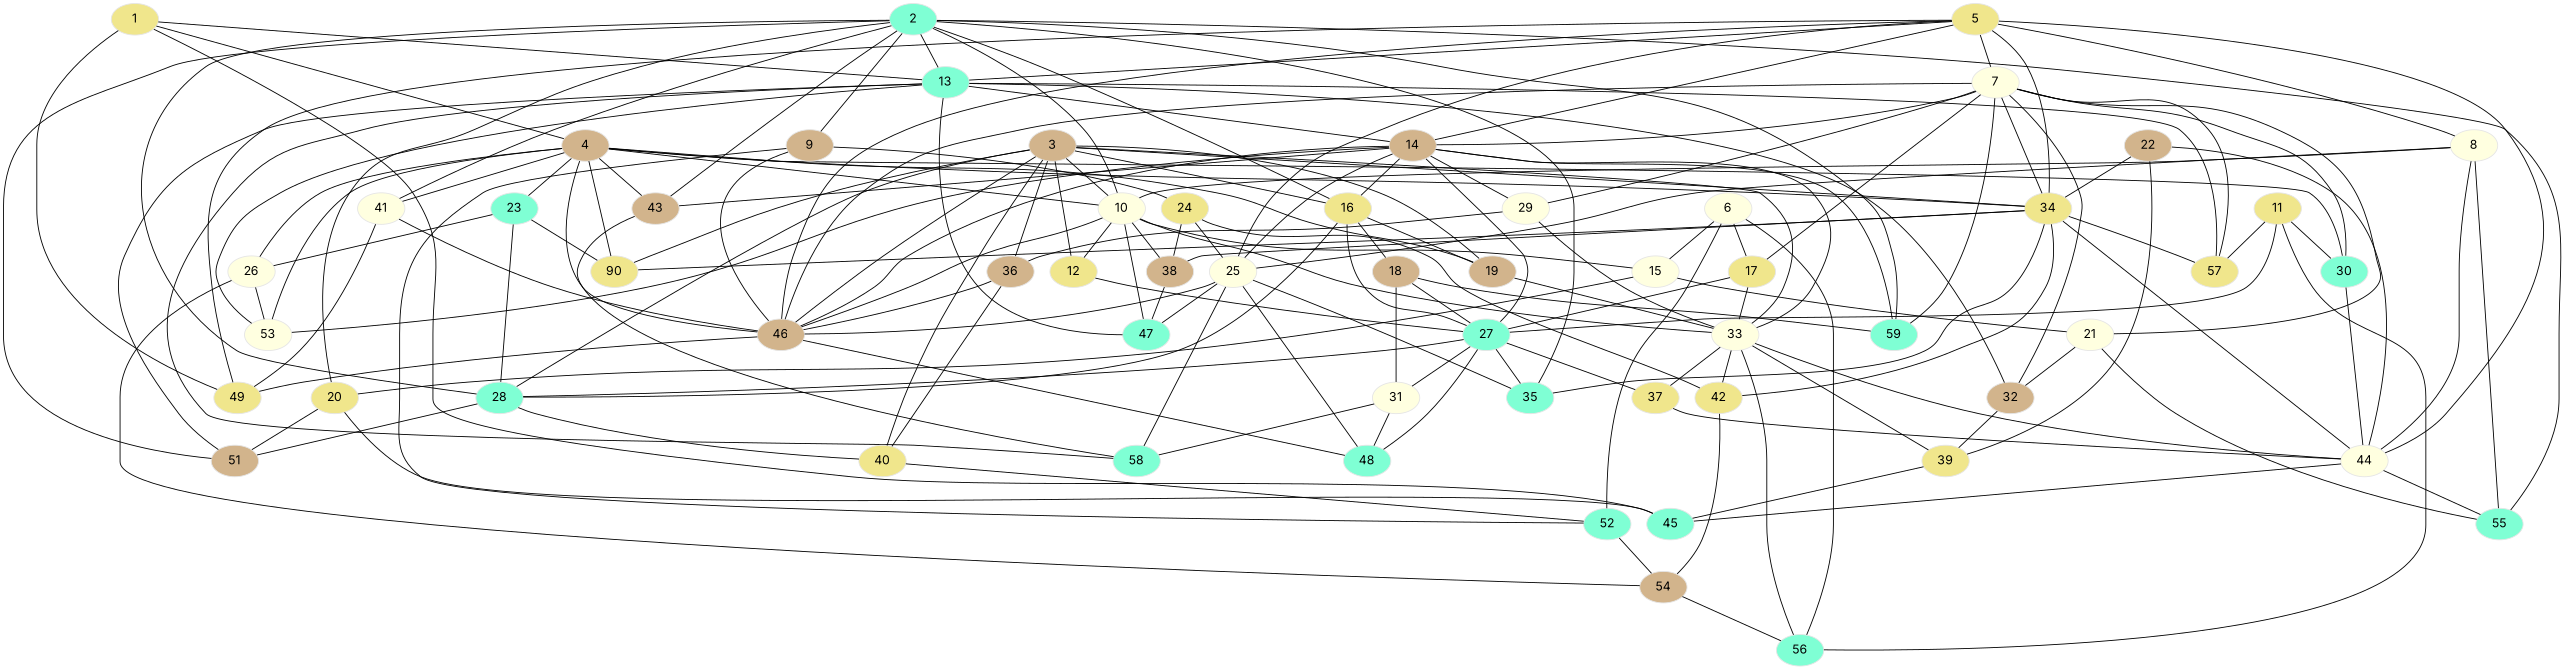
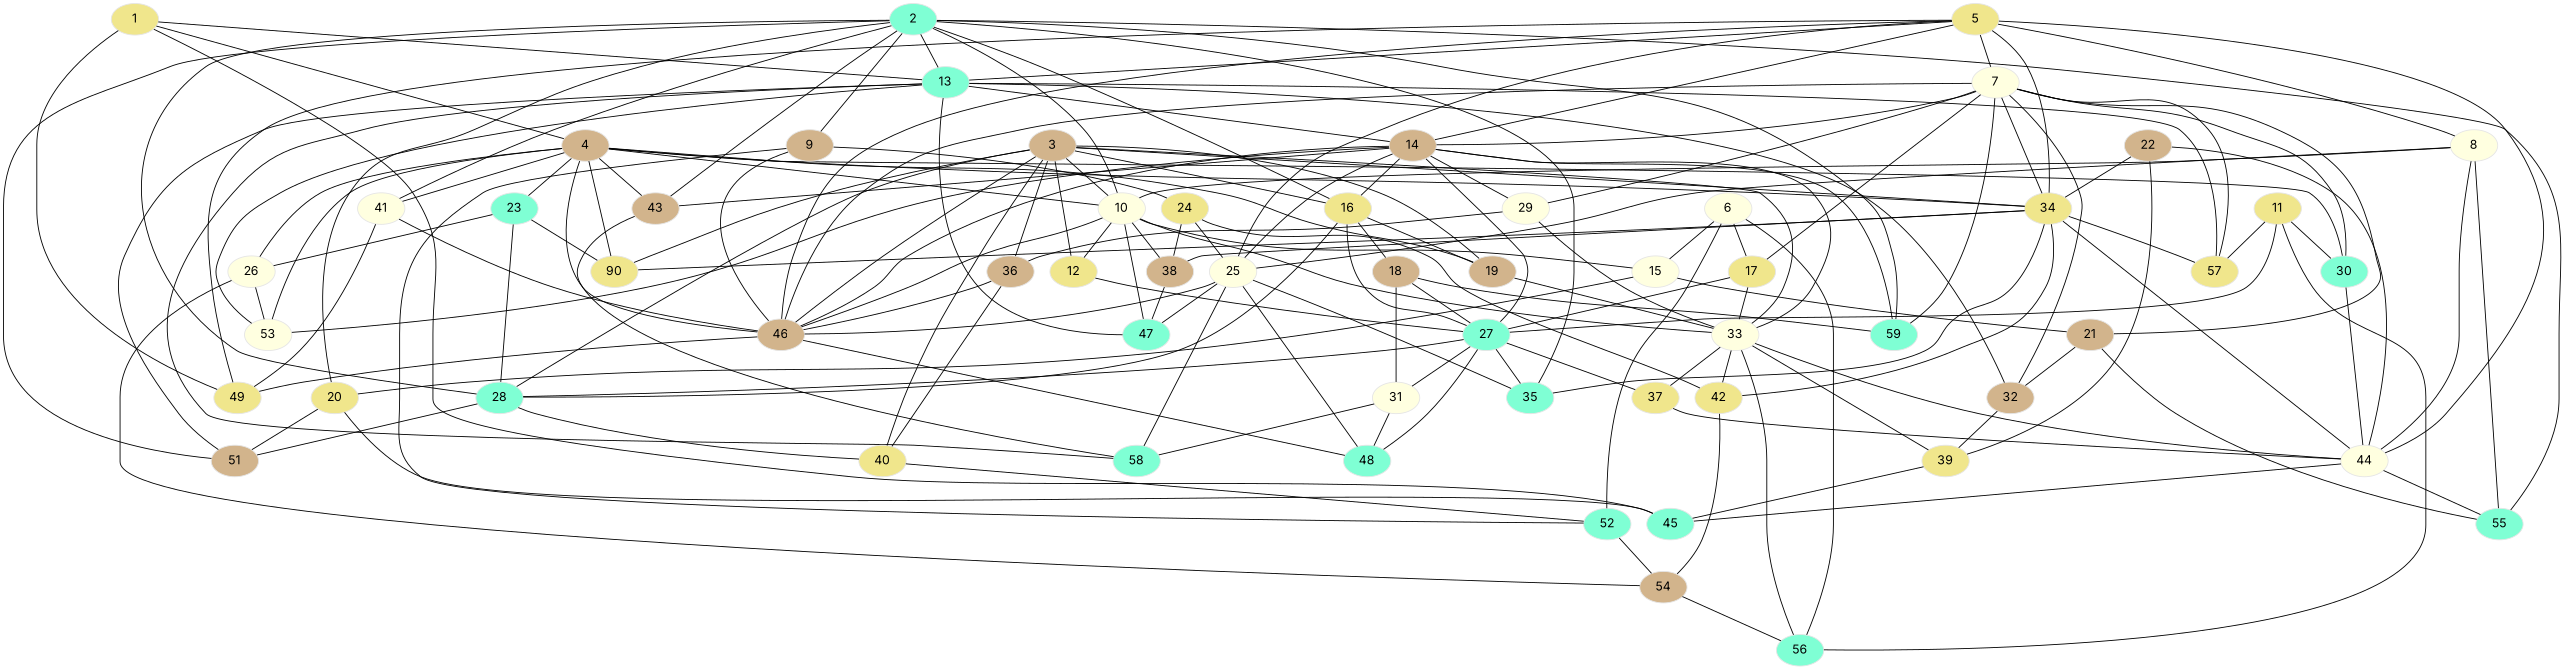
node "21": fillcolor lightyellow -> tan
